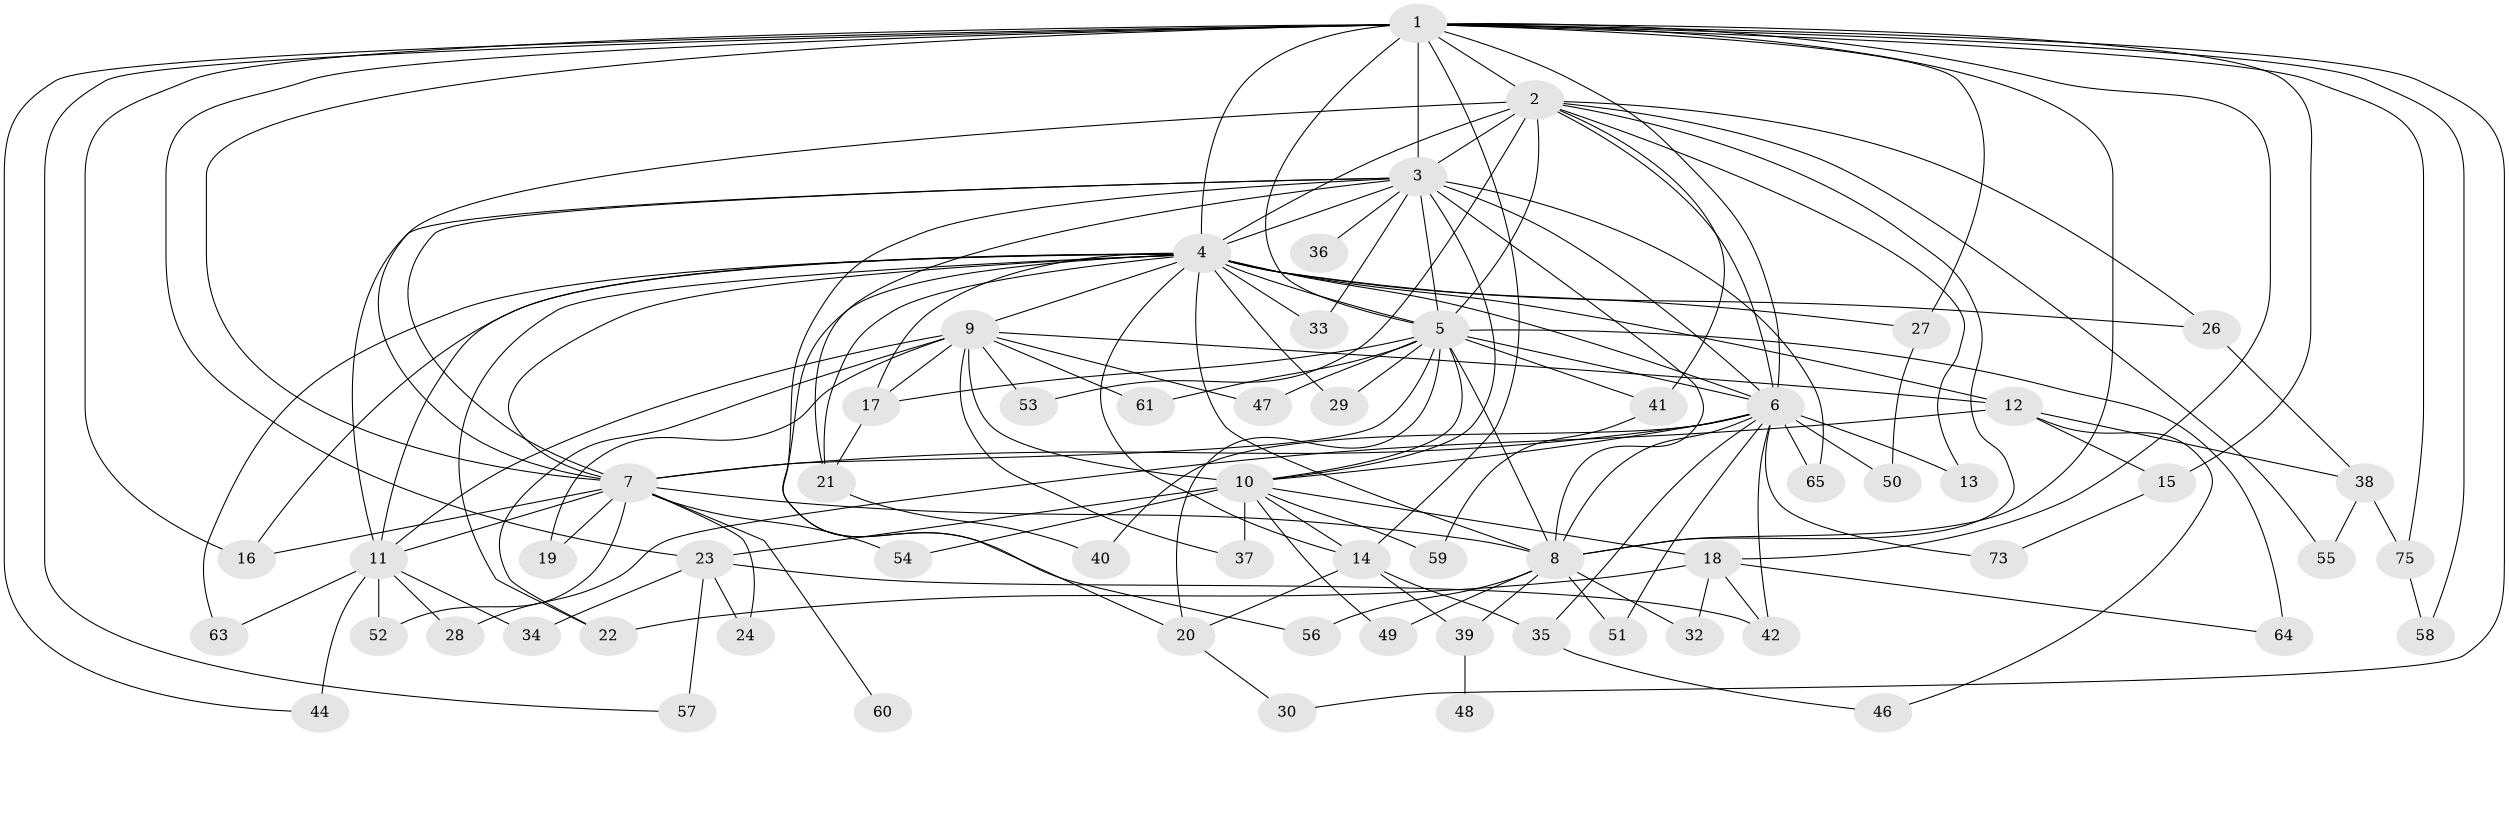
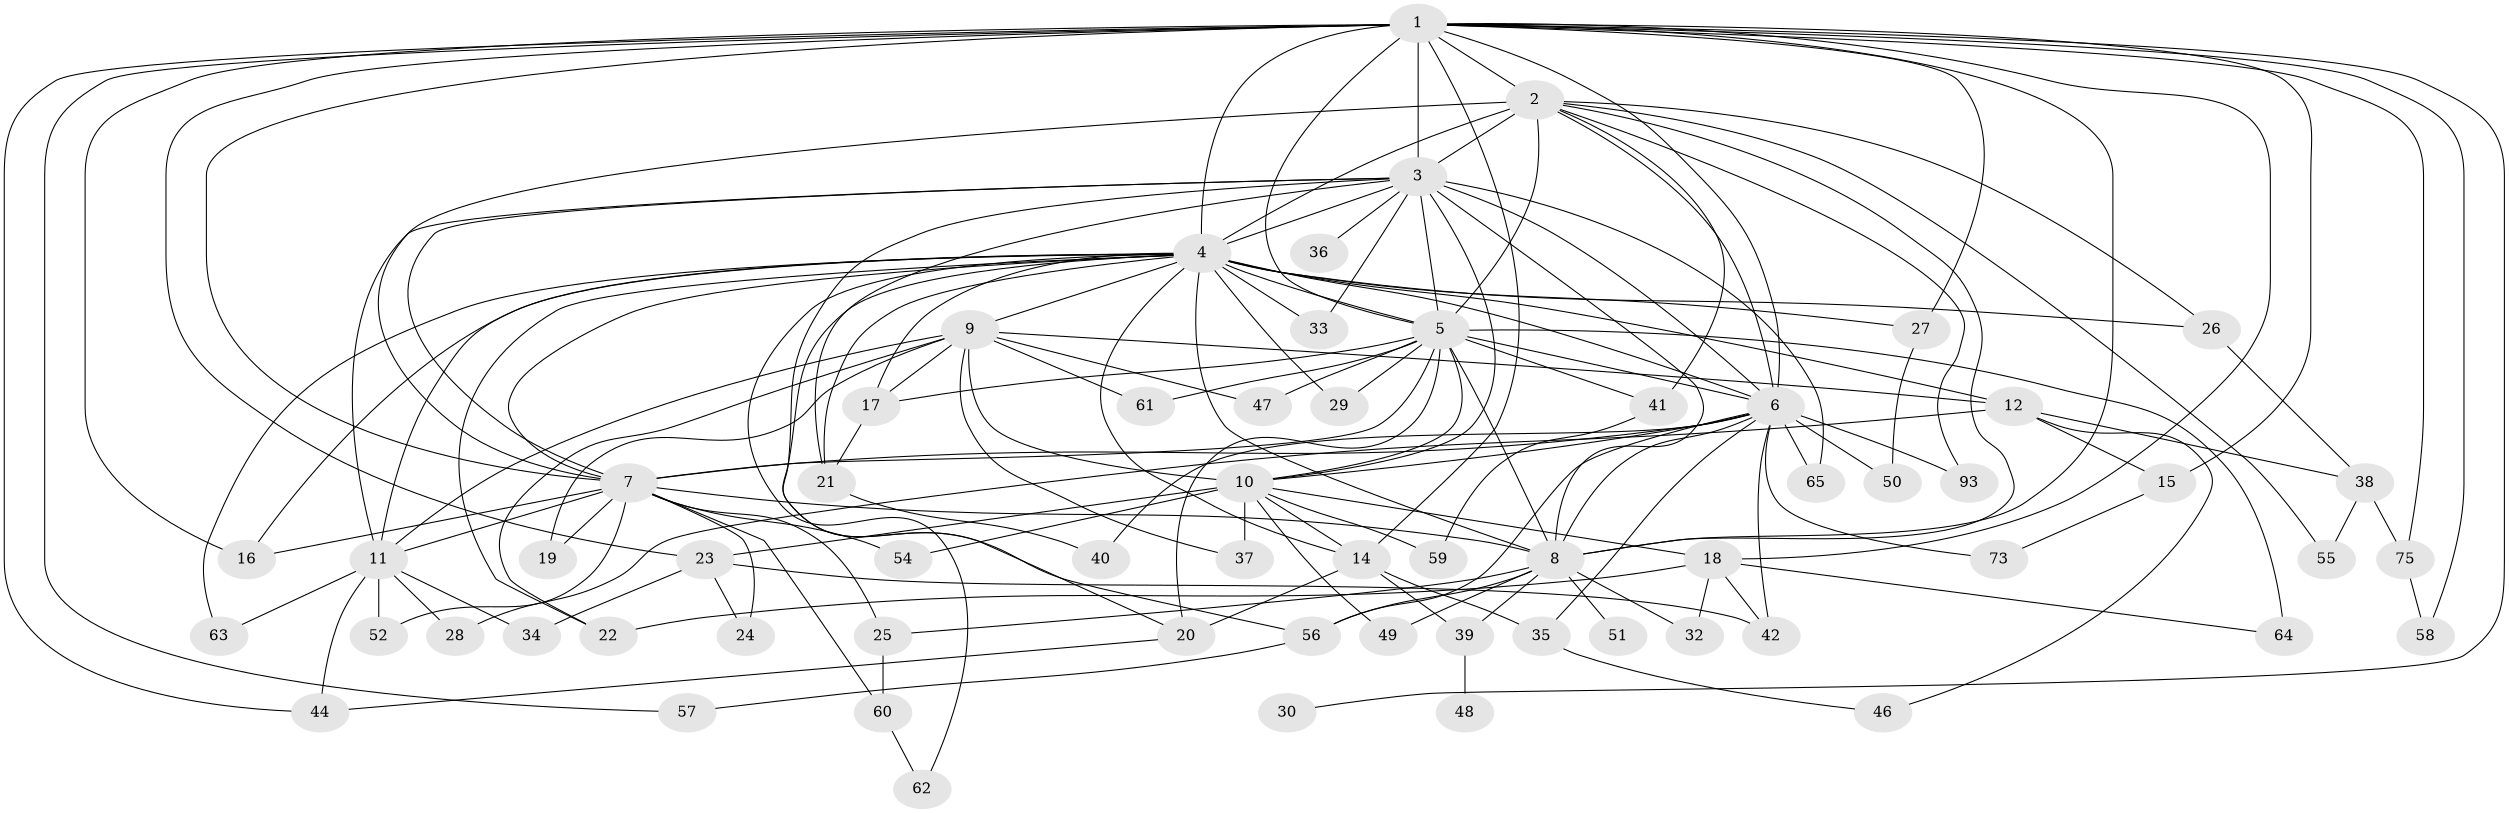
node "53": removed
node "13": label "13" -> "93"
edge "6" -- "51": now "6" -- "56"
edge "23" -- "57": now "56" -- "57"
node "25": added
edge "20" -- "30": now "20" -- "44"
node "62": added
